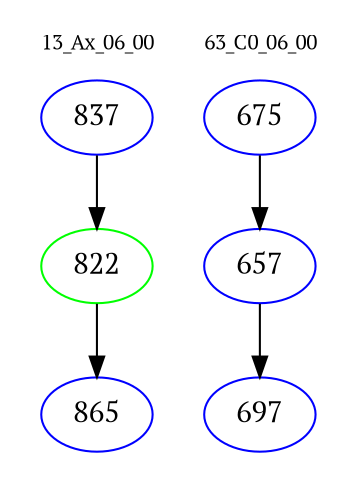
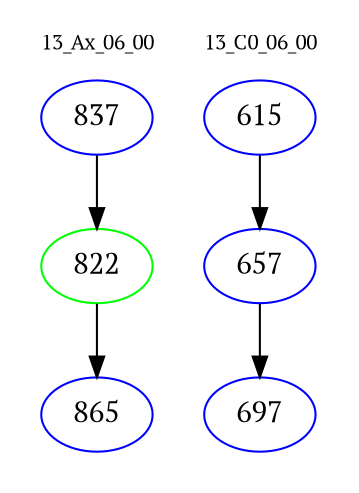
cluster "63_C0_06_00": label "63_C0_06_00" -> "13_C0_06_00"
node "675": label "675" -> "615"
